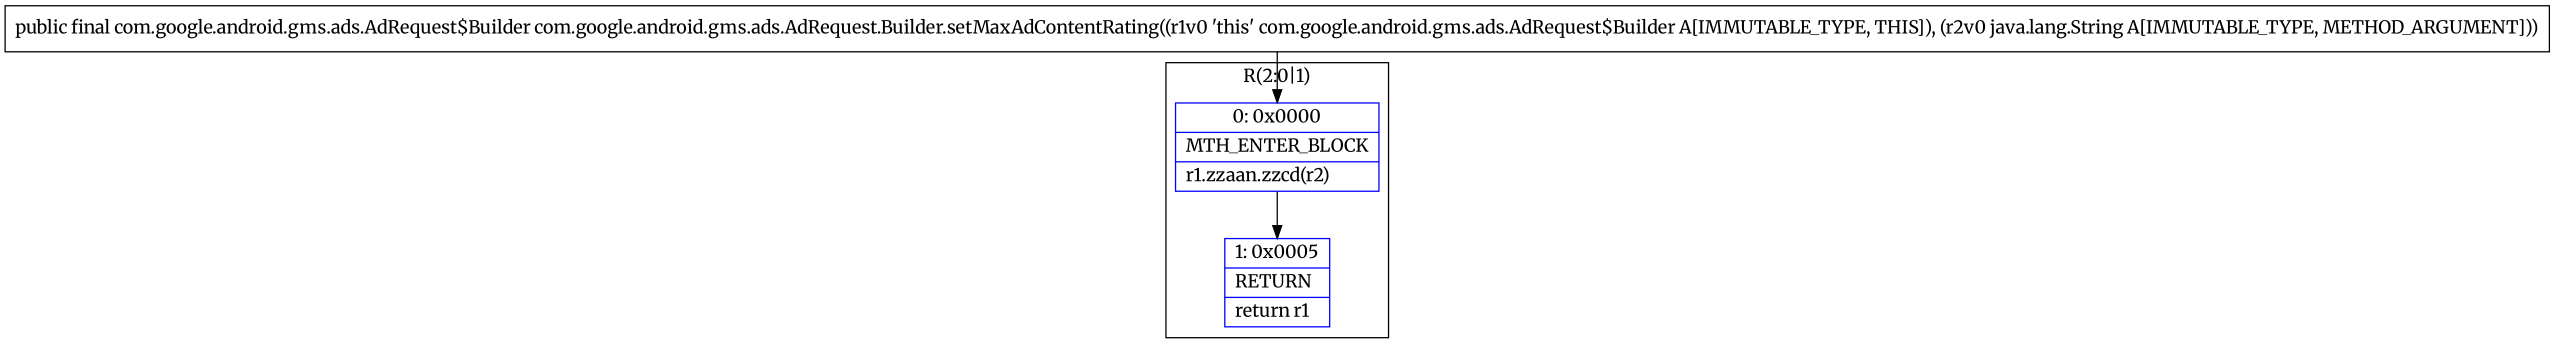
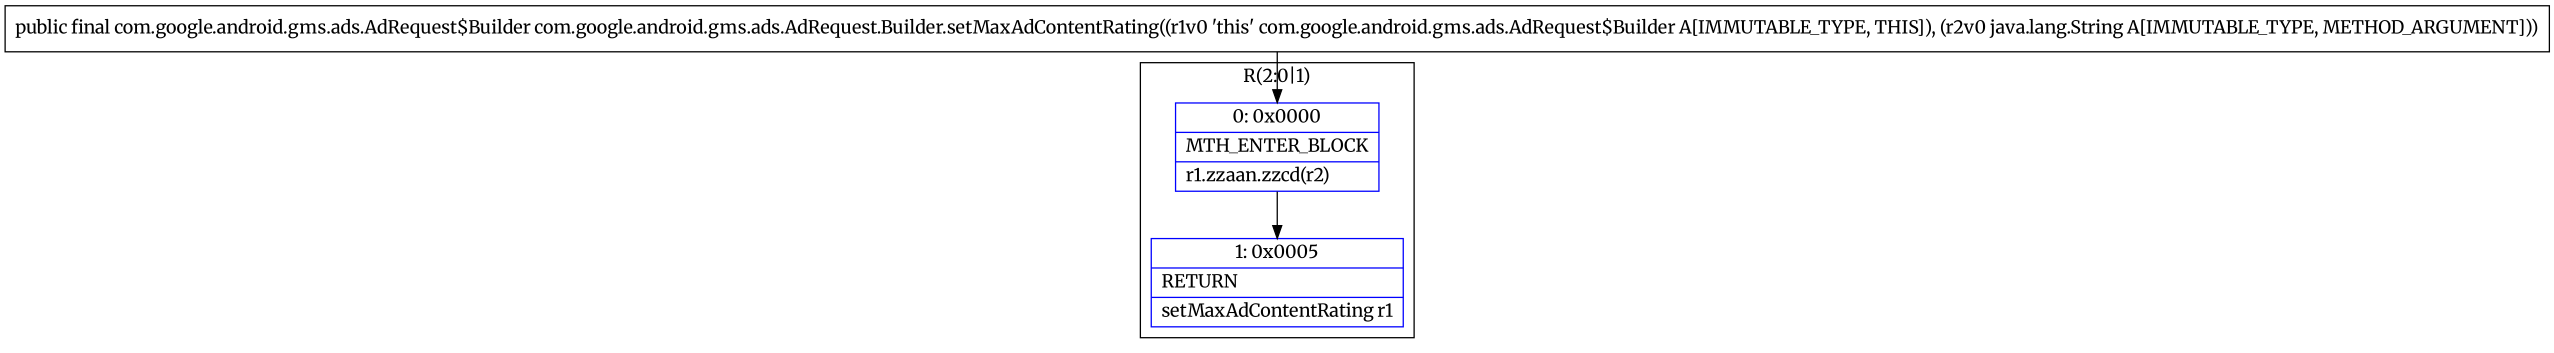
node "1: 0x0005": text "return r1" -> "setMaxAdContentRating r1"
